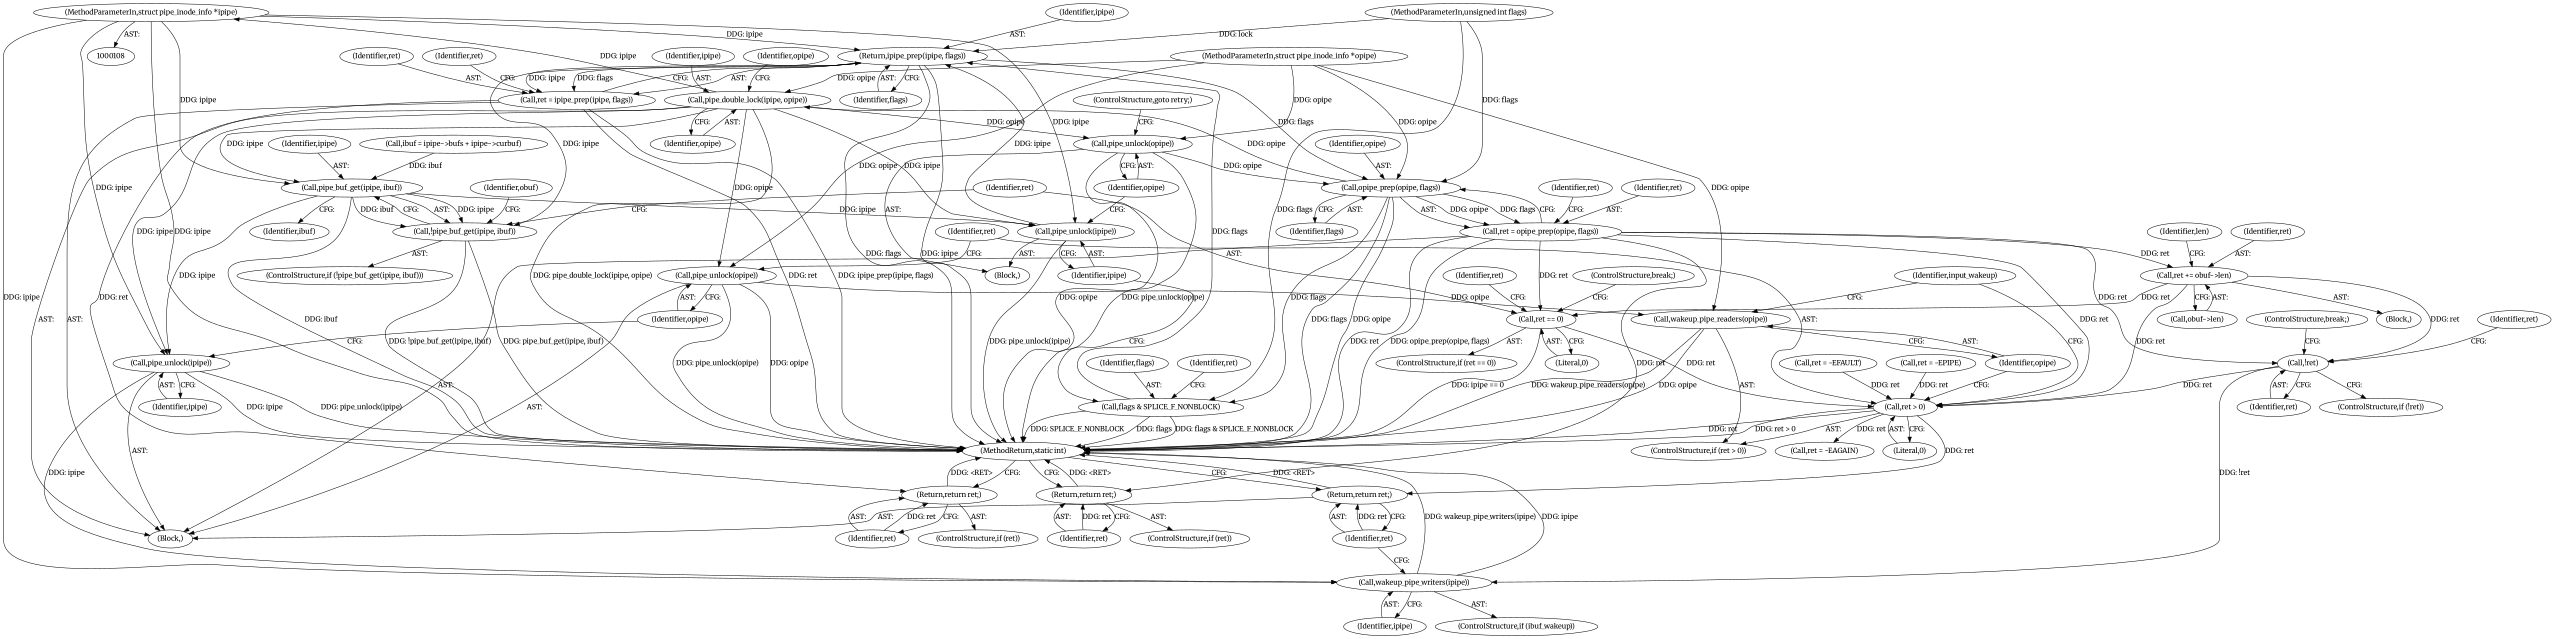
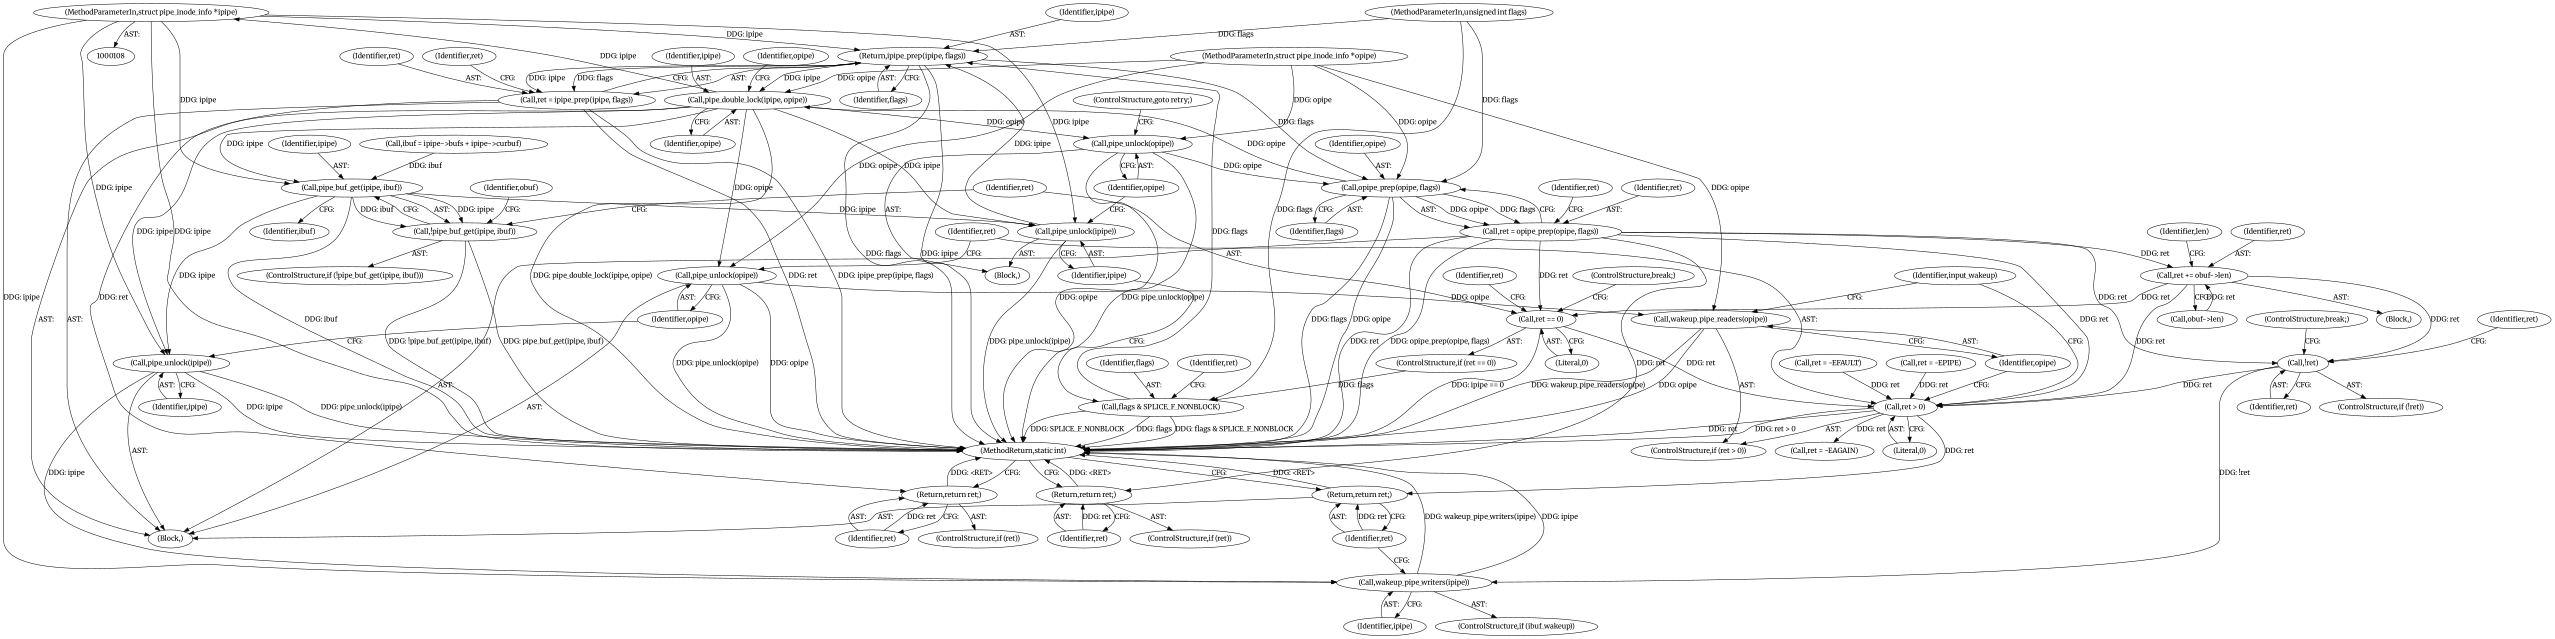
edge "(MethodParameterIn,unsigned int flags)" -> "(Return,ipipe_prep(ipipe, flags))": label "DDG: lock" -> "DDG: flags"
edge "(Return,ipipe_prep(ipipe, flags))" -> "(Call,!pipe_buf_get(ipipe, ibuf))": now "(Return,ipipe_prep(ipipe, flags))" -> "(Call,pipe_double_lock(ipipe, opipe))"
edge "(Call,opipe_prep(opipe, flags))" -> "(Call,flags & SPLICE_F_NONBLOCK)": now "(ControlStructure,if (ret == 0))" -> "(Call,flags & SPLICE_F_NONBLOCK)"
edge "(Call,obuf->len)" -> "(Call,ret += obuf->len)": label "AST: " -> "DDG: ret"
edge "(Call,!ret)" -> "(ControlStructure,if (!ret))": label "CFG: " -> "AST: "
